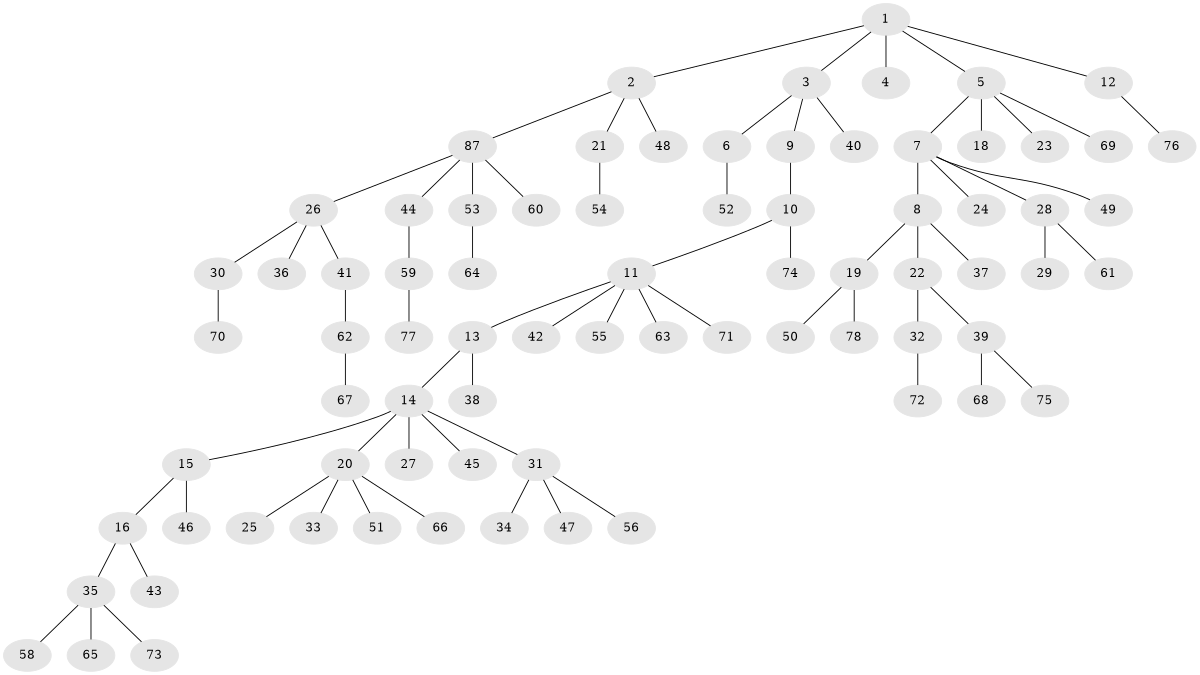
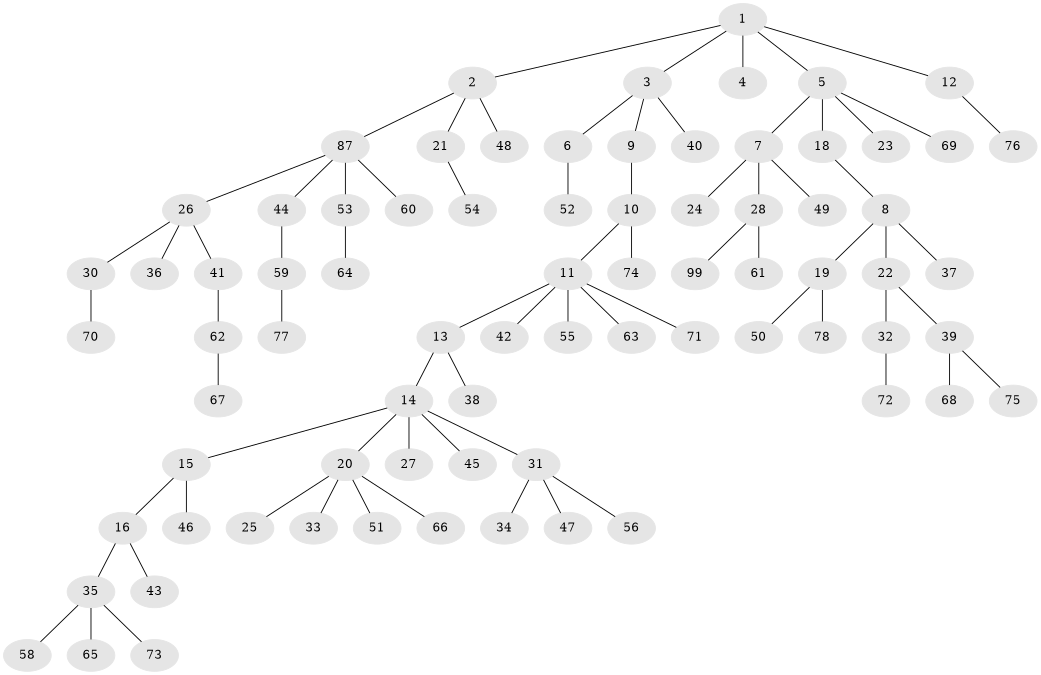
edge "7" -- "8": now "18" -- "8"
node "29": label "29" -> "99"
